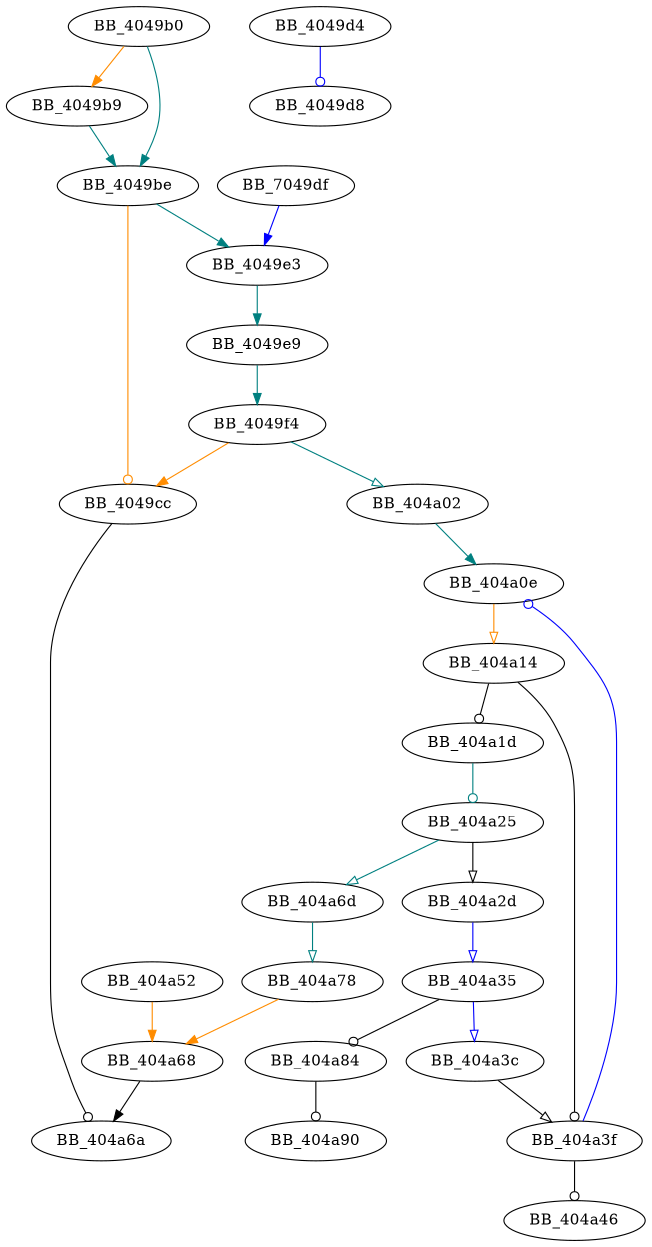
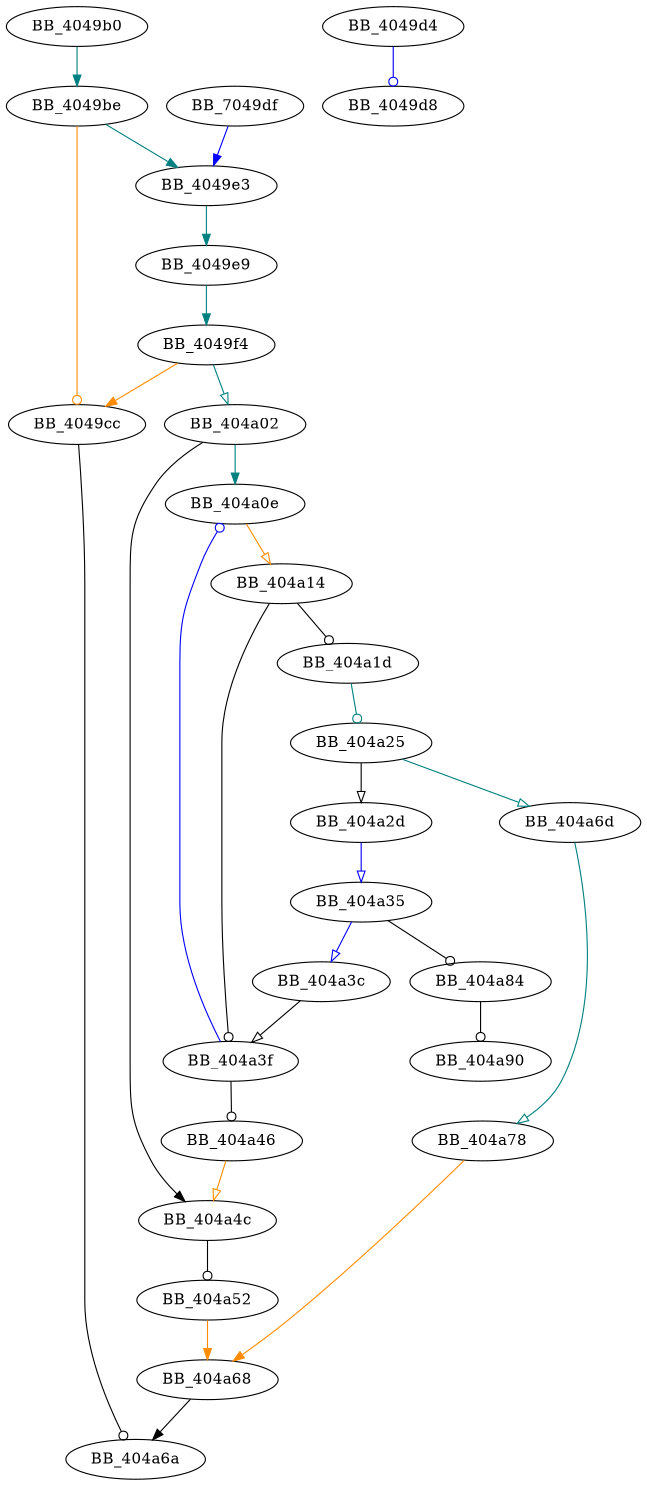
node "BB_4049b9": removed
node "BB_404a4c": added
